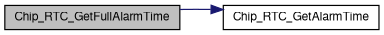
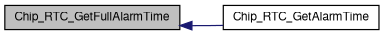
edge "Chip_RTC_GetFullAlarmTime" -> "Chip_RTC_GetAlarmTime": reversed
